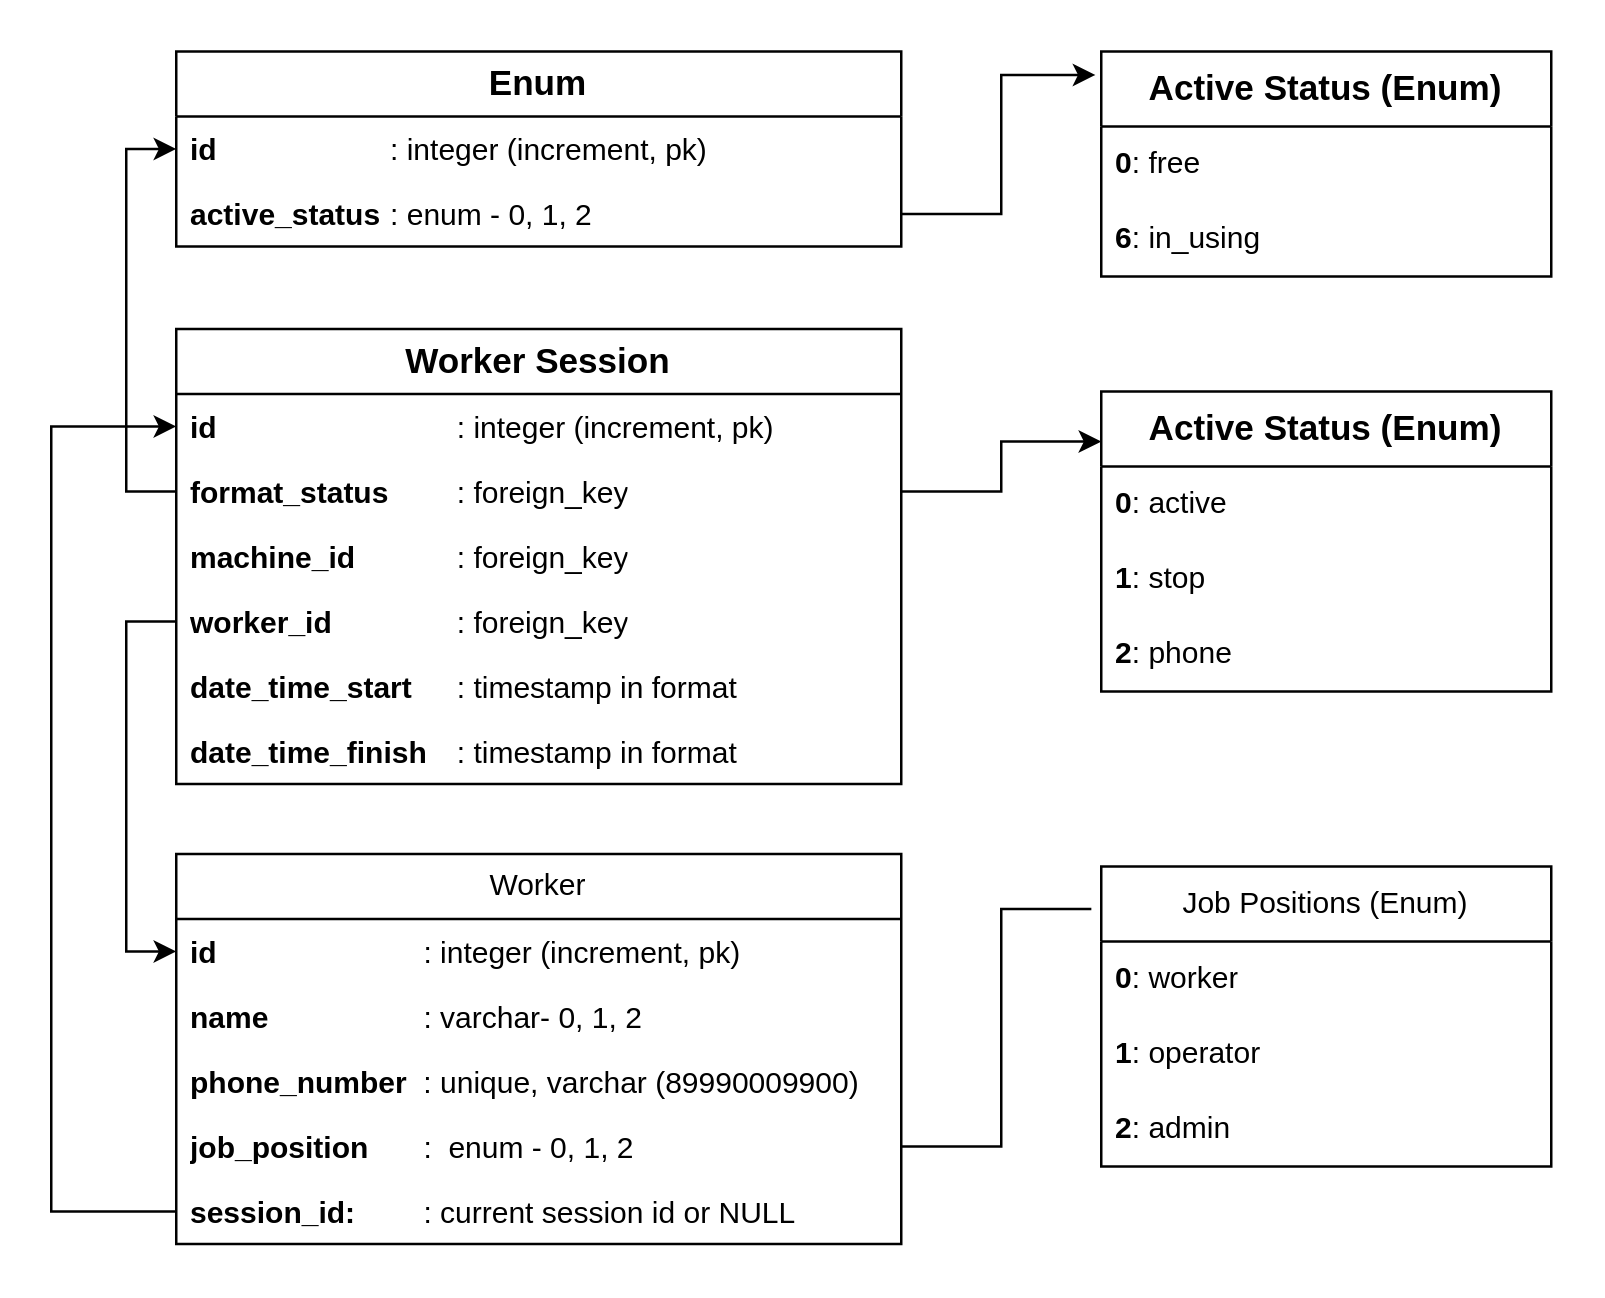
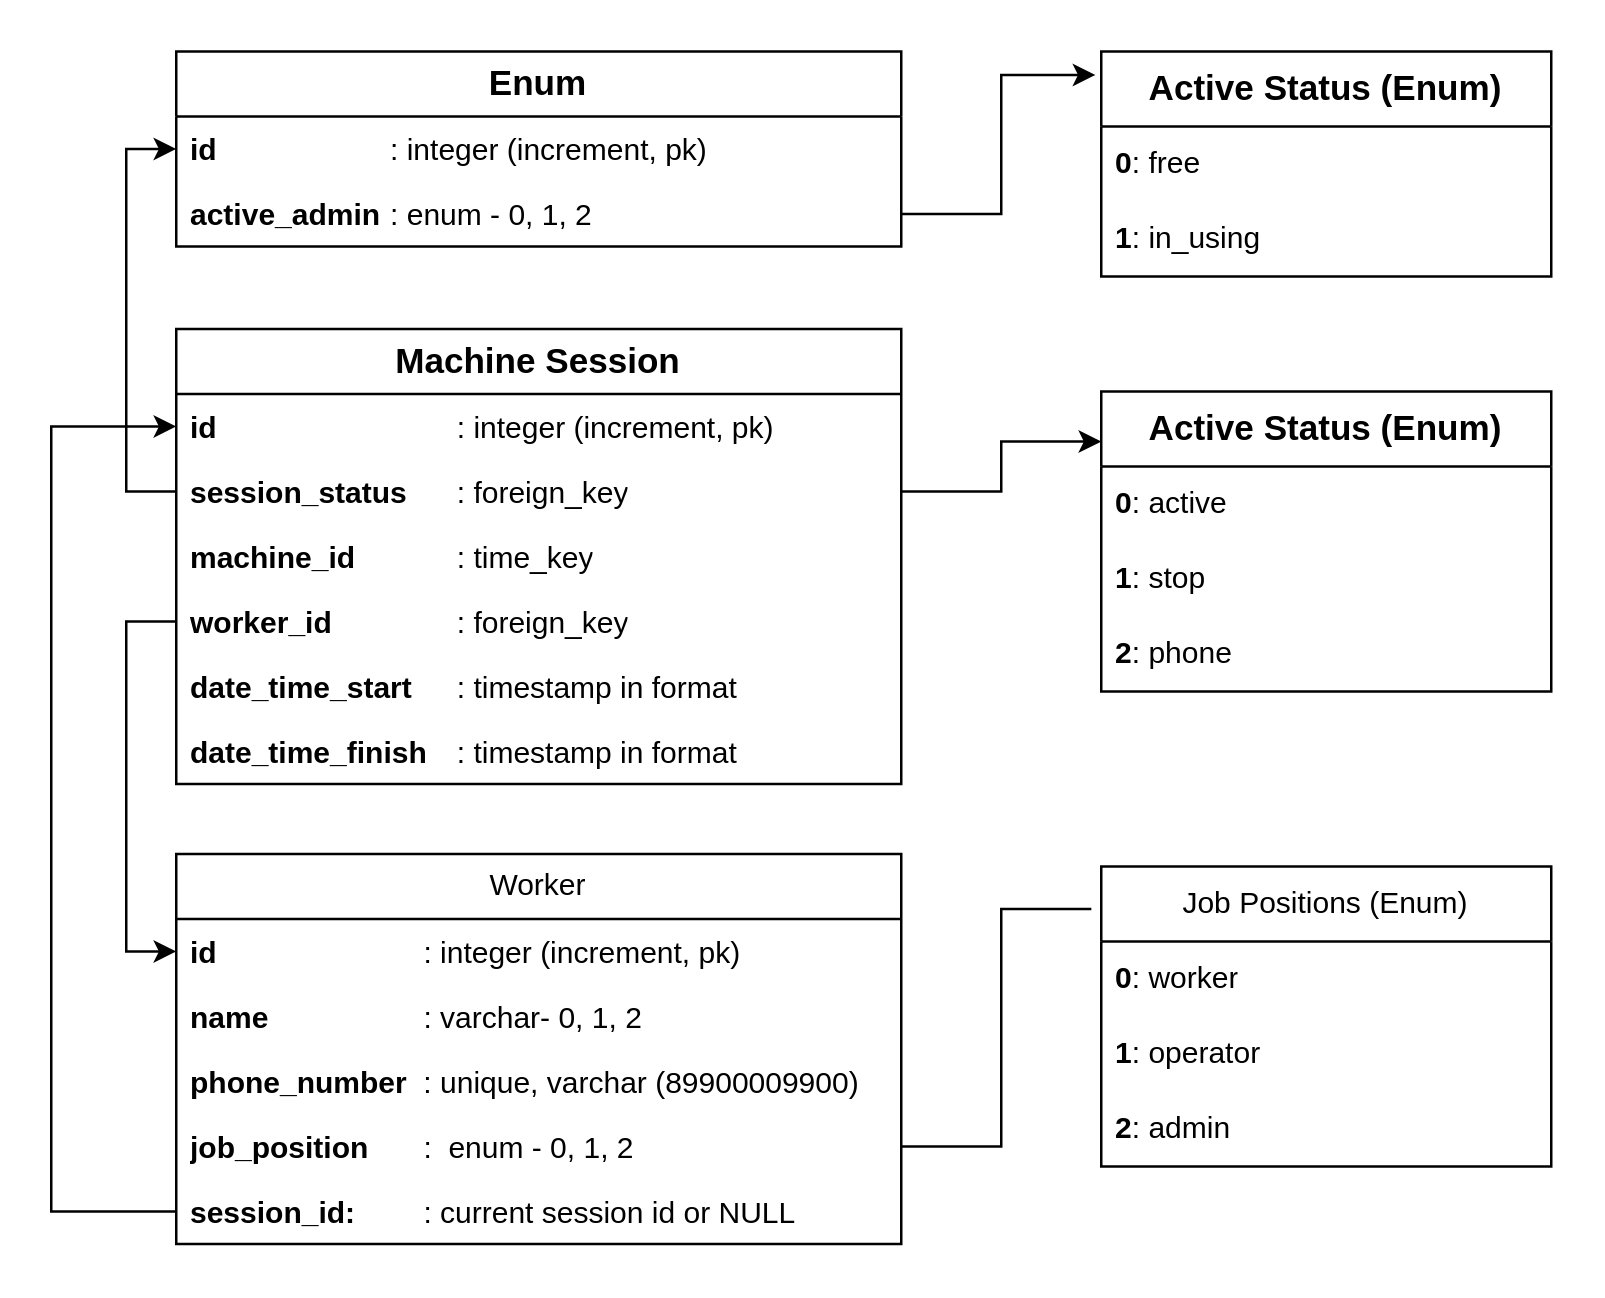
node "active_status : enum - 0, 1, 2": label "active_status : enum - 0, 1, 2" -> "active_admin : enum - 0, 1, 2"
node "6: in_using": label "6: in_using" -> "1: in_using"
node "Worker Session": label "Worker Session" -> "Machine Session"
node "format_status : foreign_key": label "format_status : foreign_key" -> "session_status : foreign_key"
node "machine_id : foreign_key": label "machine_id : foreign_key" -> "machine_id : time_key"
node "phone_number : unique, varchar (89990009900)": label "phone_number : unique, varchar (89990009900)" -> "phone_number : unique, varchar (89900009900)"
